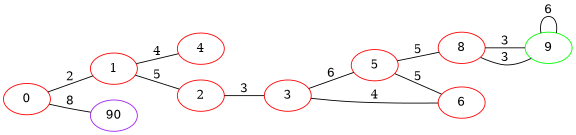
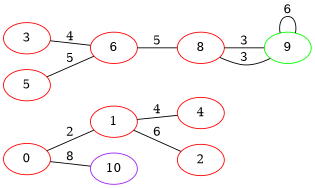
edge "8" -- "5": now "8" -- "6"
edge "1" -- "2": label "5" -> "6"
edge "5" -- "3": removed, label "6"
edge "2" -- "3": removed, label "3"
node "90": label "90" -> "10"
